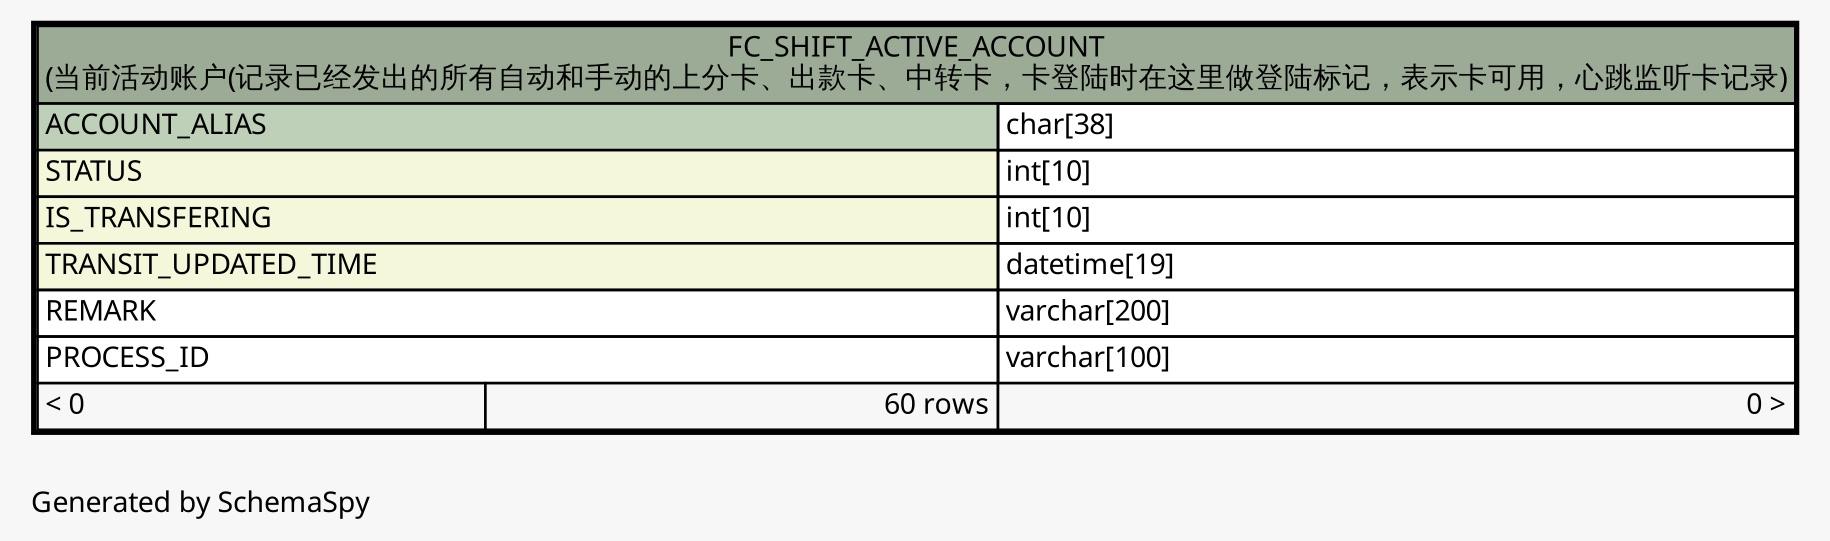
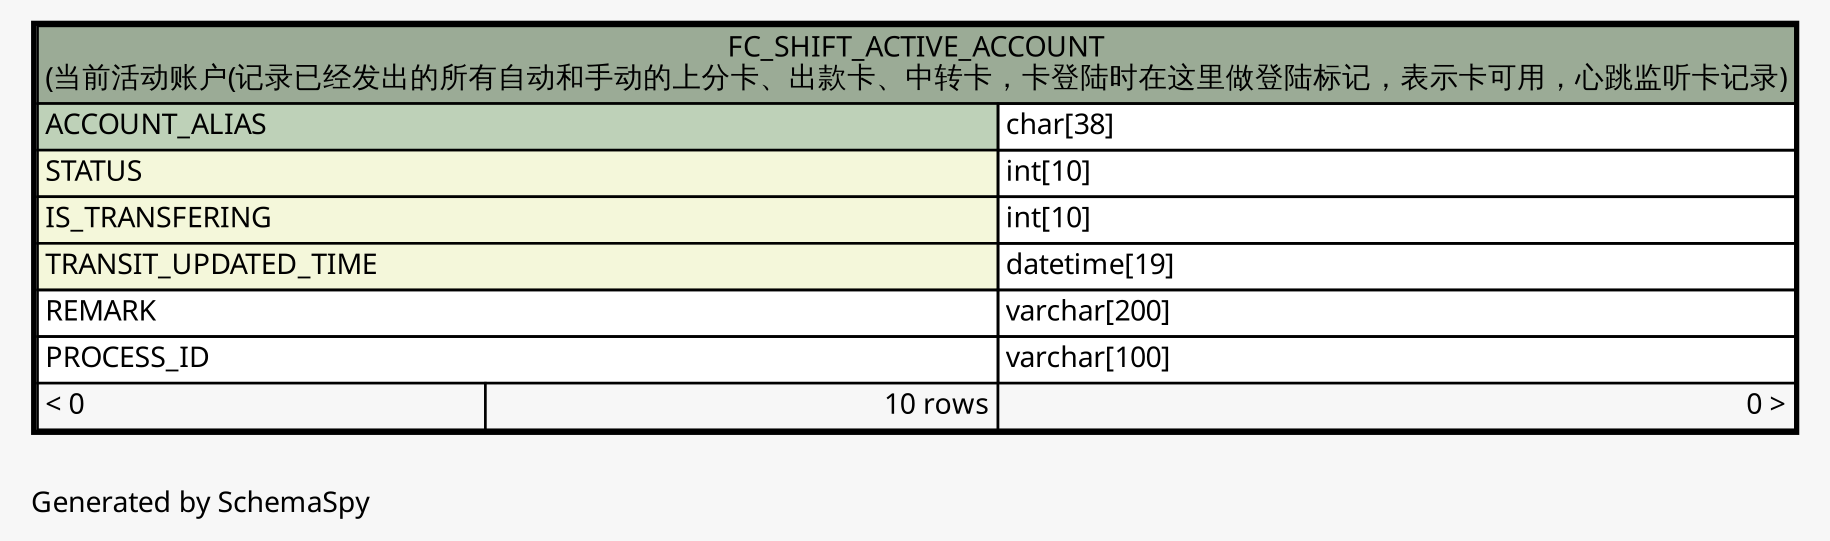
node "FC_SHIFT_ACTIVE_ACCOUNT": text "60 rows" -> "10 rows"
